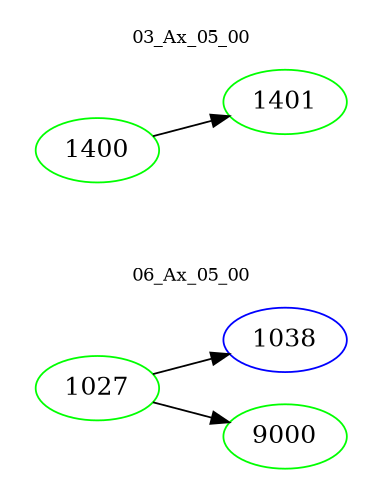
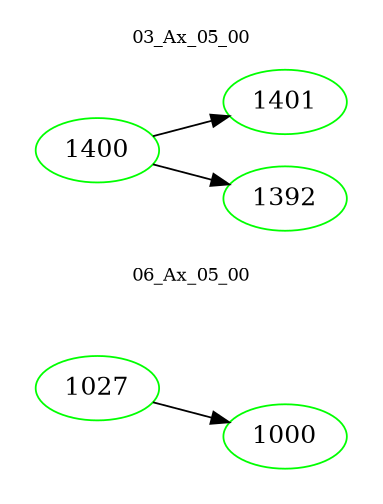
node "1392": added
node "1038": removed
node "9000": label "9000" -> "1000"
